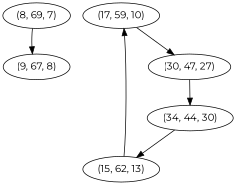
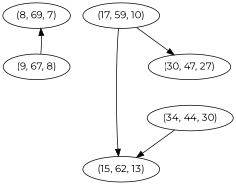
edge "(8, 69, 7)" -> "(9, 67, 8)": reversed
edge "(30, 47, 27)" -> "(34, 44, 30)": removed
edge "(15, 62, 13)" -> "(17, 59, 10)": reversed
